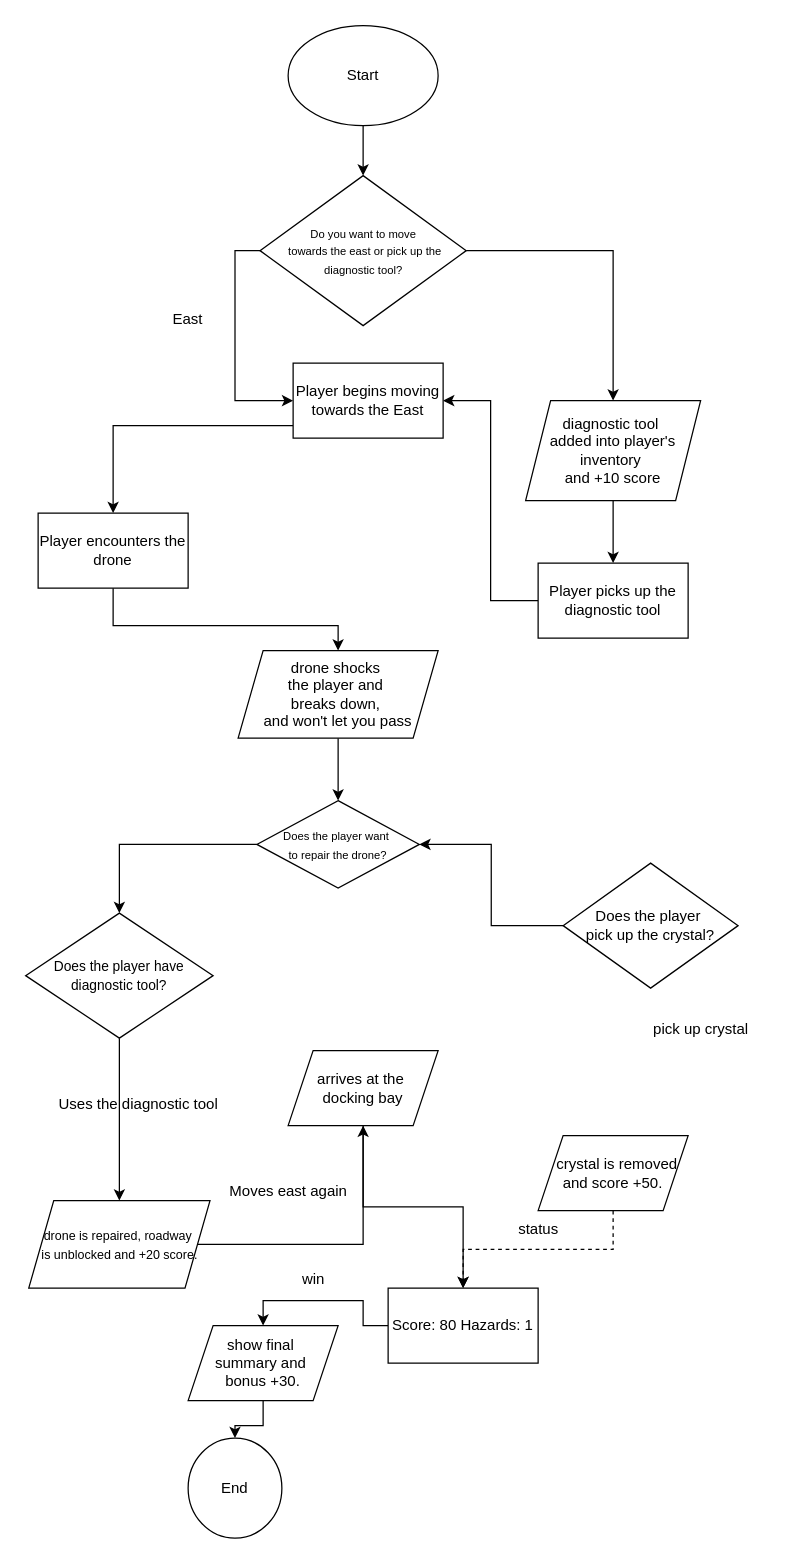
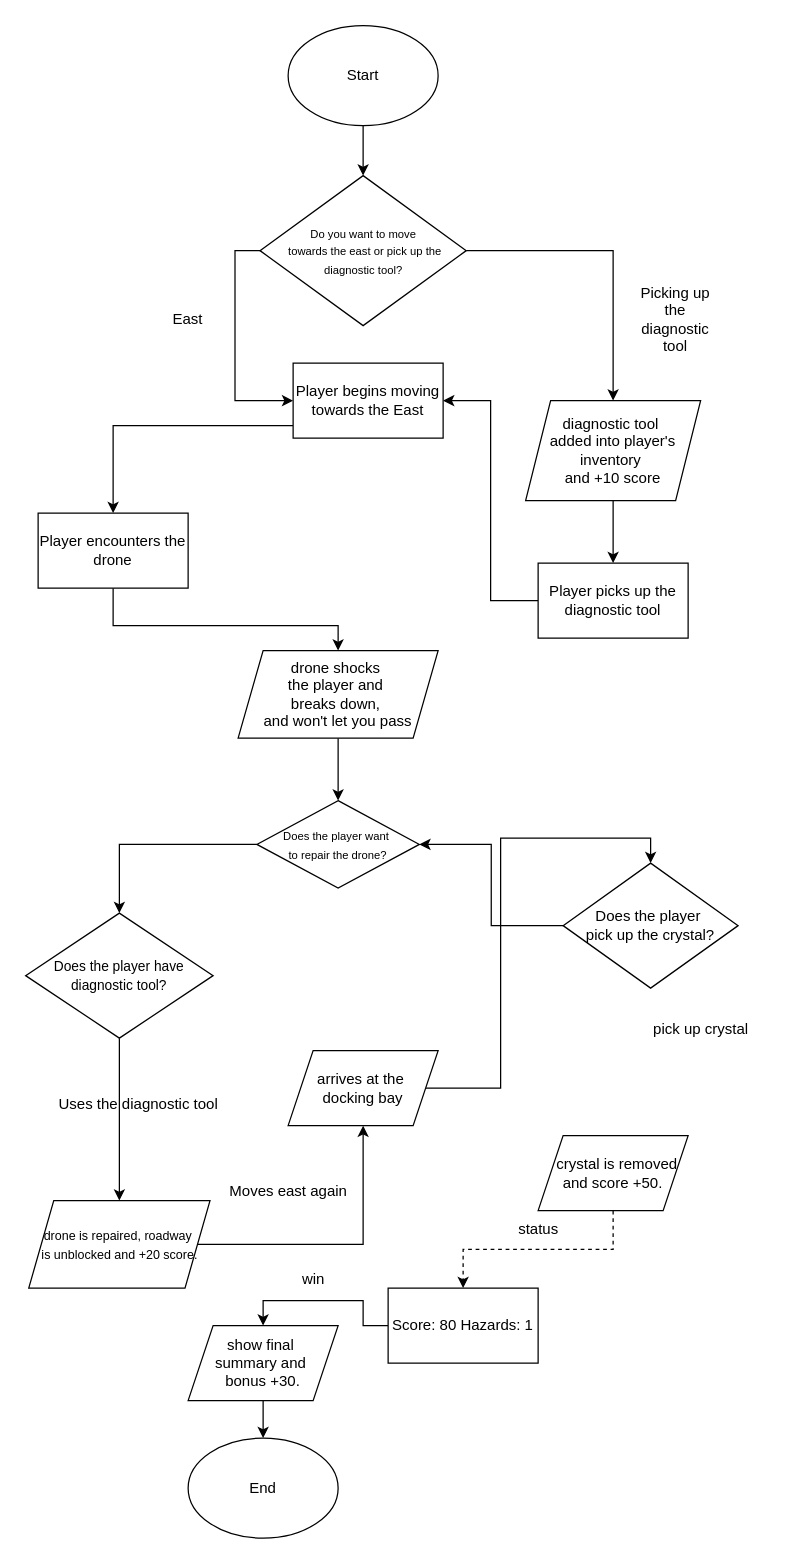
node "Picking up the diagnostic tool": added
edge "arrives at the docking bay" -> "Score: 80 Hazards: 1": now "arrives at the docking bay" -> "Does the player pick up the crystal?"
node "End": size 94x100 -> 150x100
